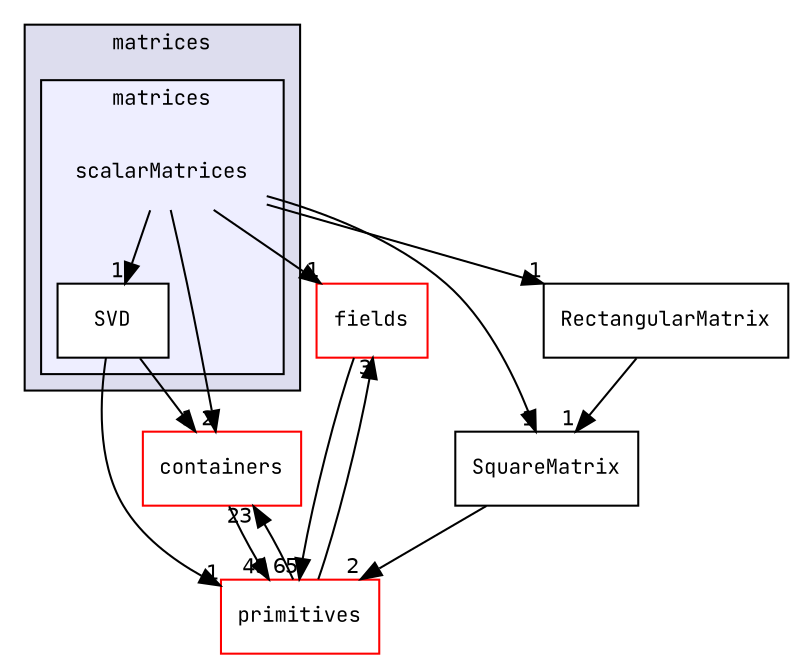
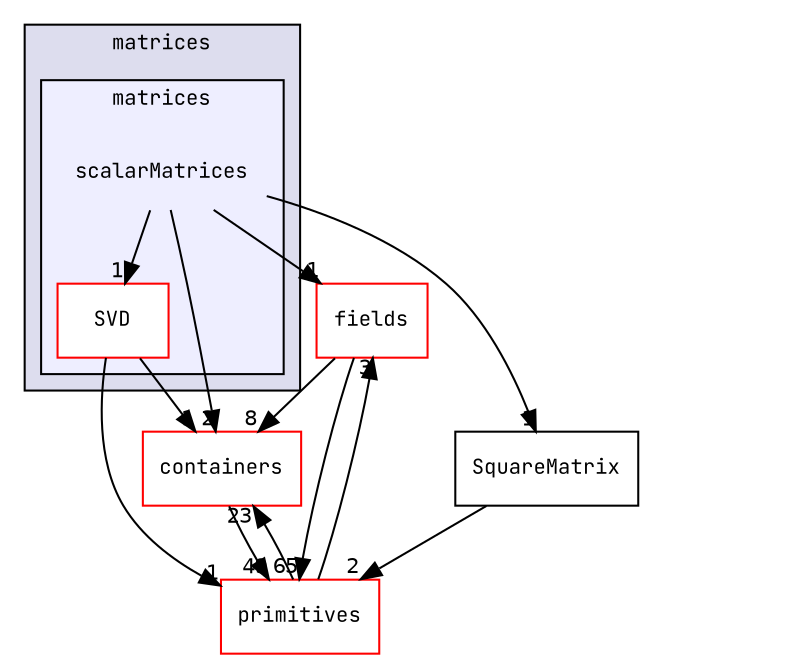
node "SVD": color black -> red
node "RectangularMatrix": removed
edge "fields" -> "containers": added
